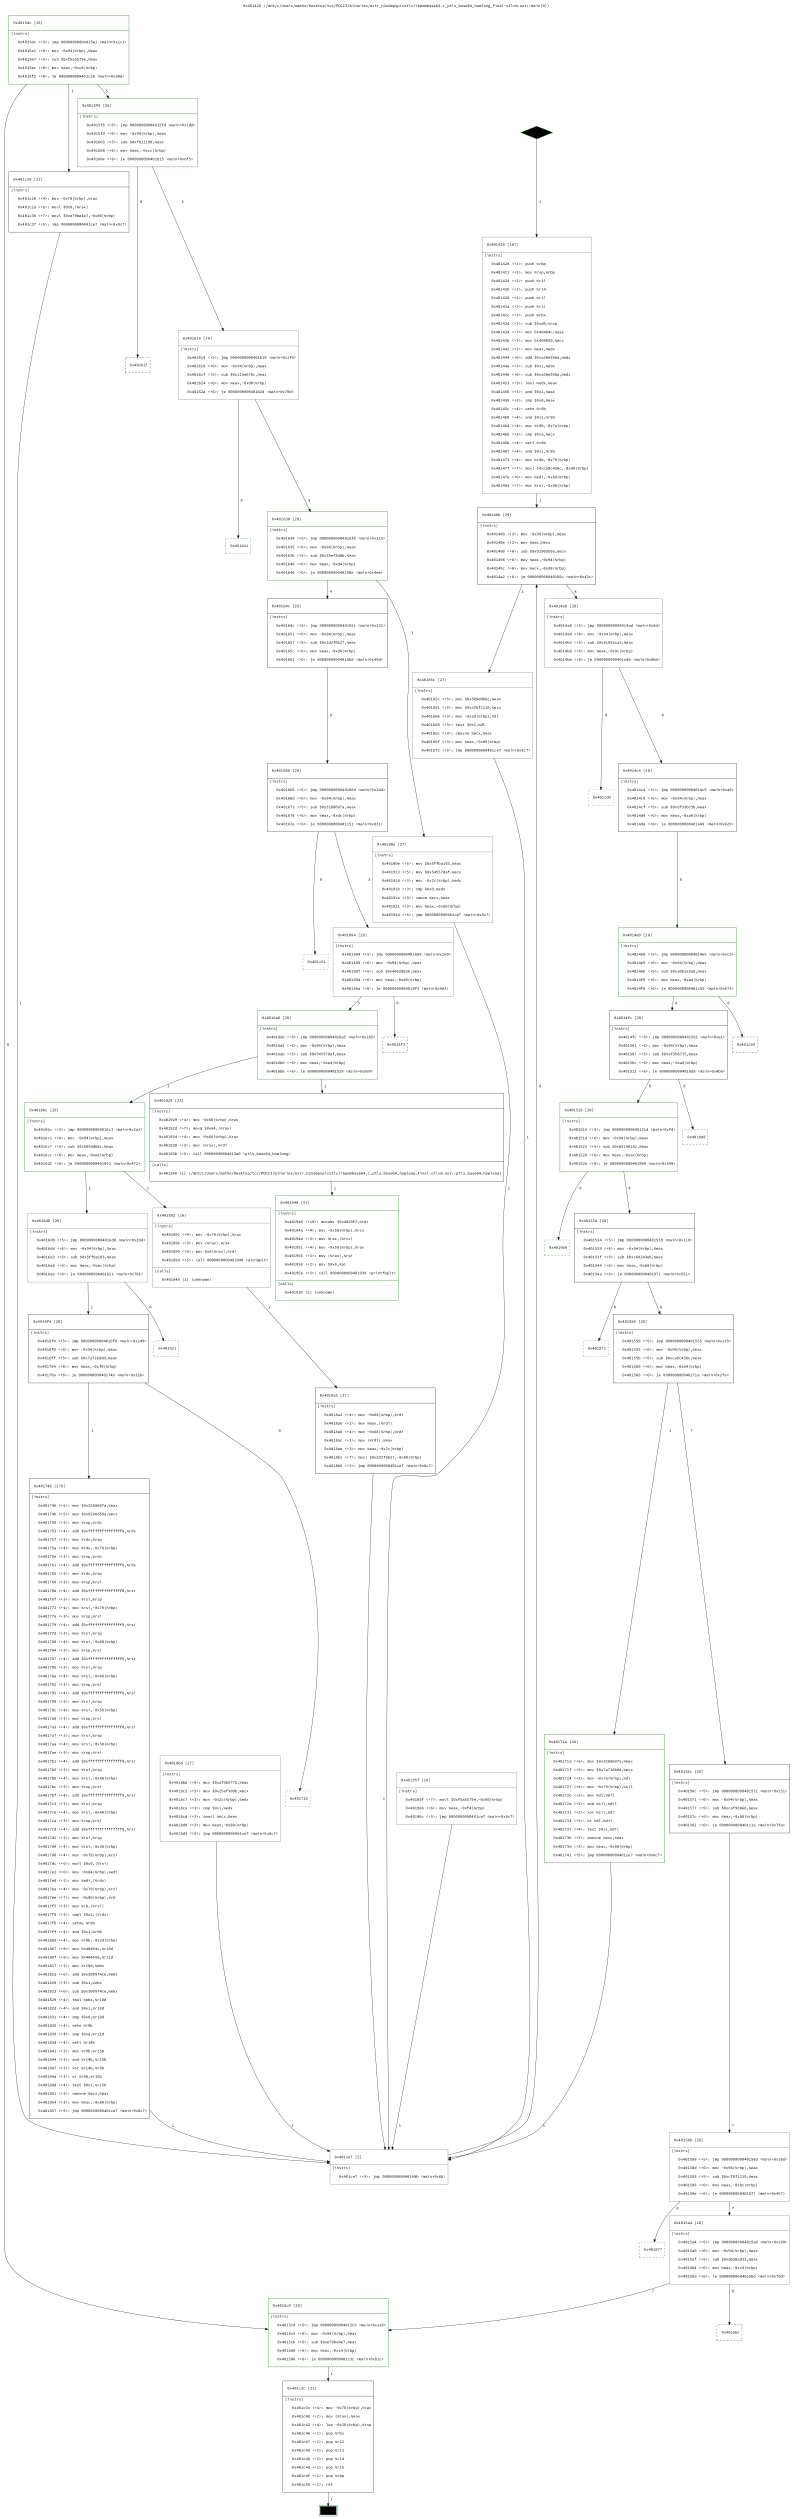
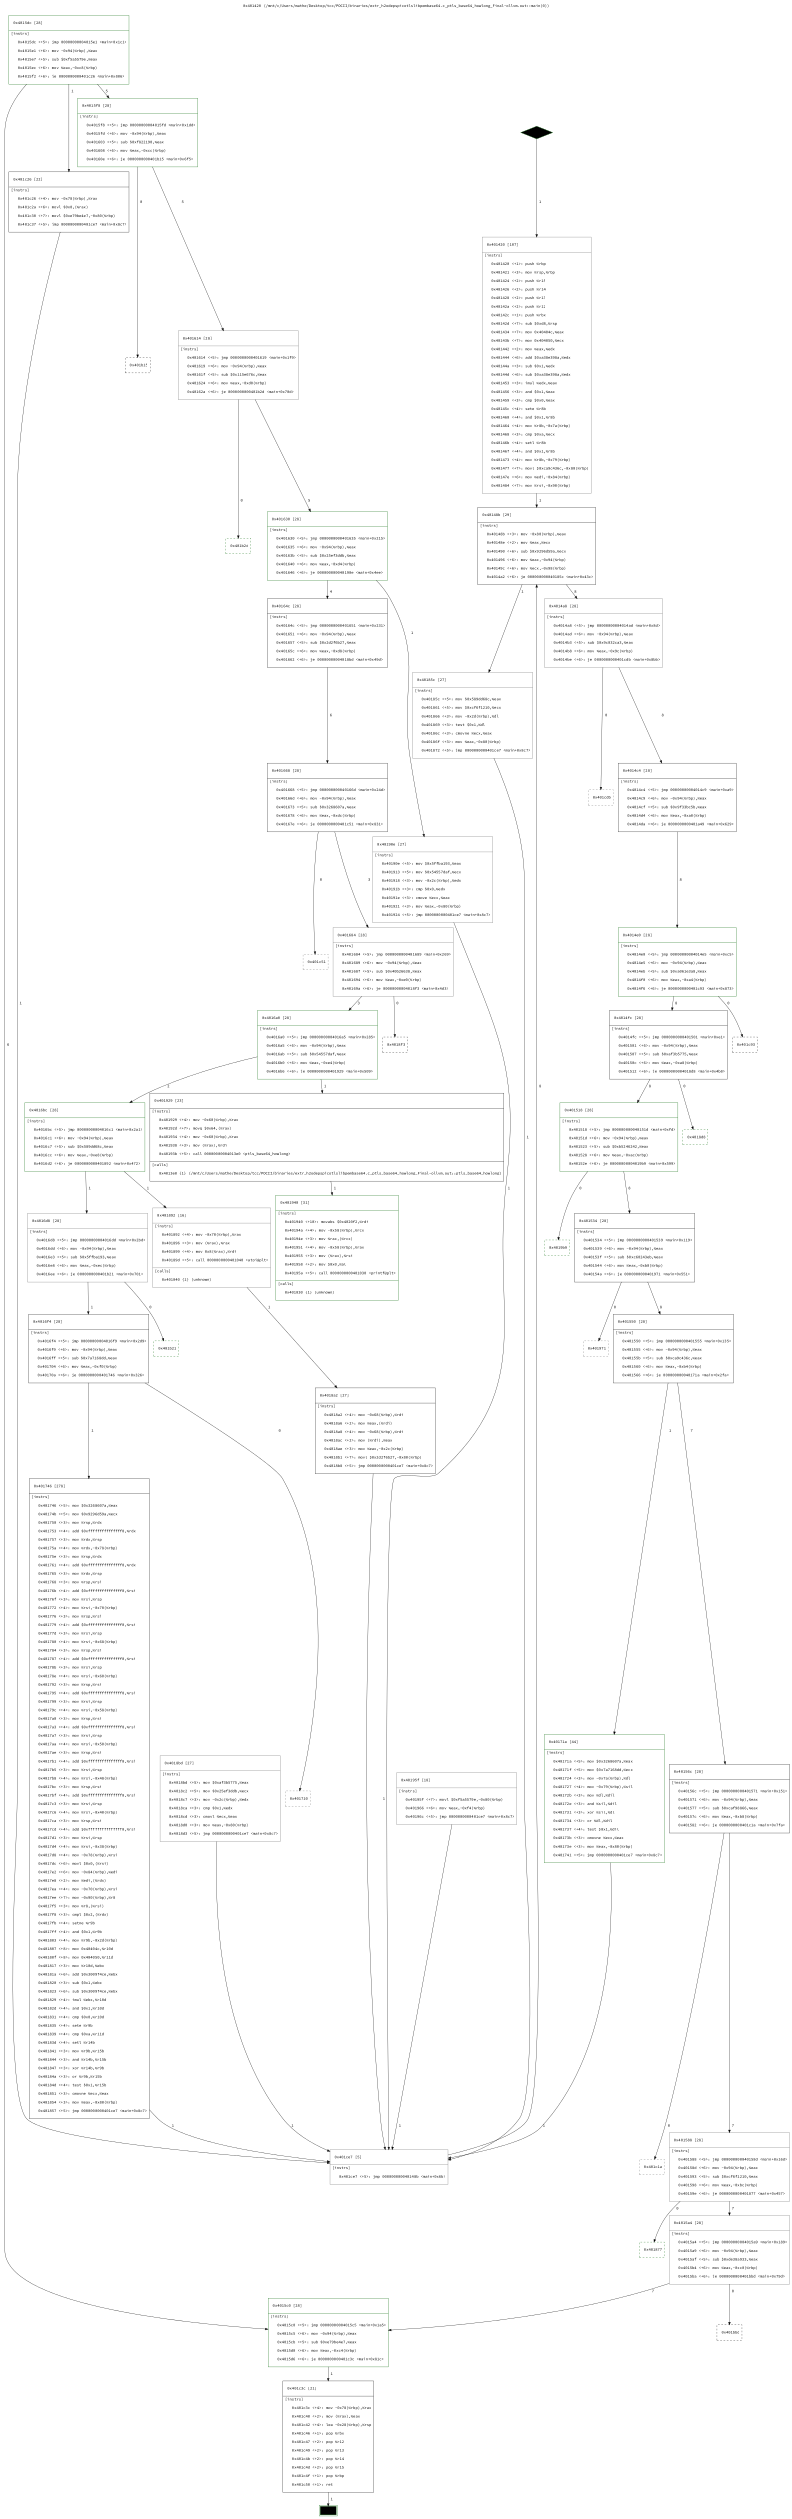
node "0x401c1a": added
